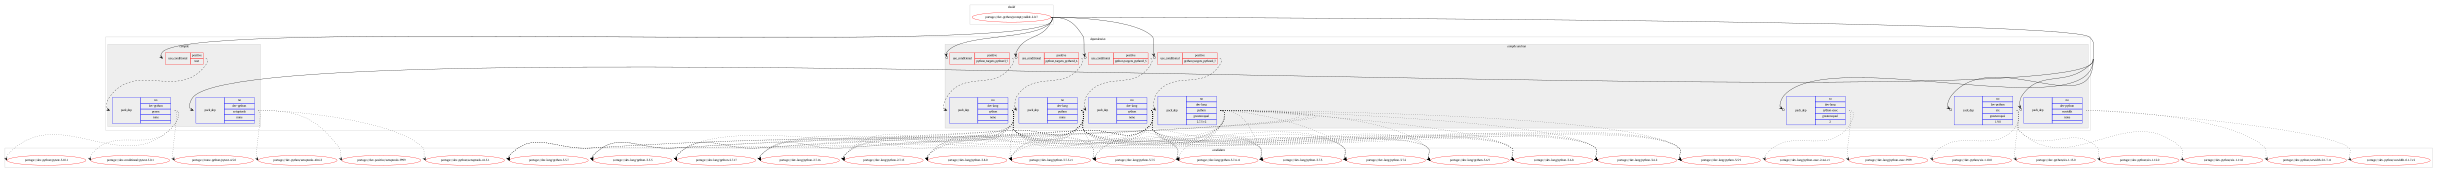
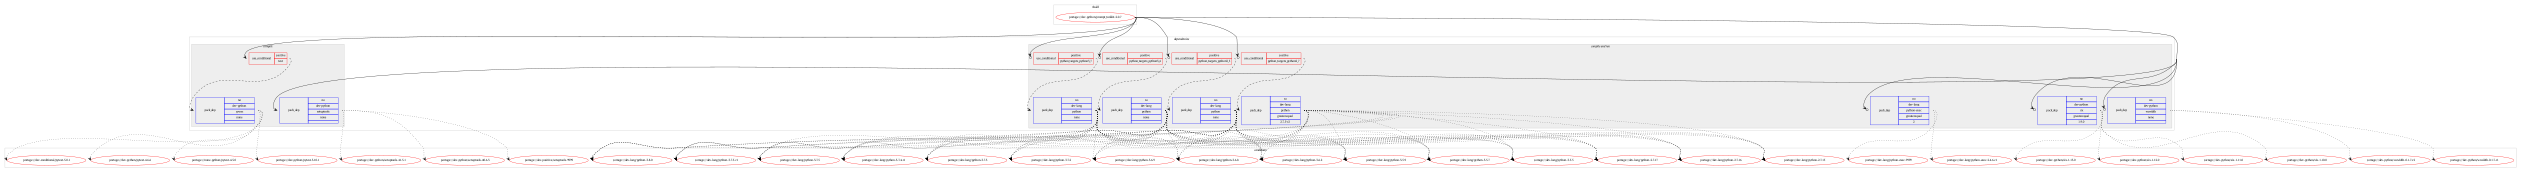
node "portage://dev-python/pytest-4.6.6": added
